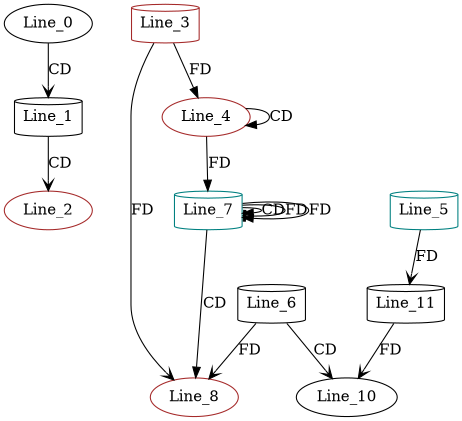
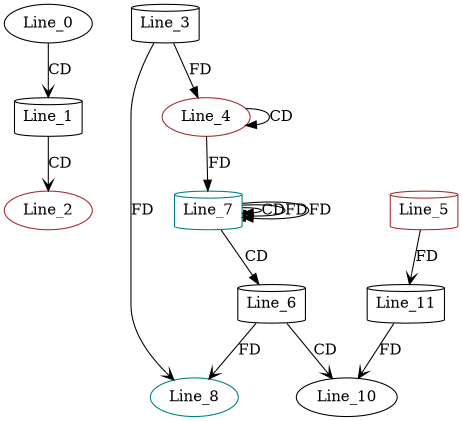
node "Line_3": color brown -> black
node "Line_5": color teal -> brown
edge "Line_7" -> "Line_8": now "Line_7" -> "Line_6"
node "Line_8": color brown -> teal
